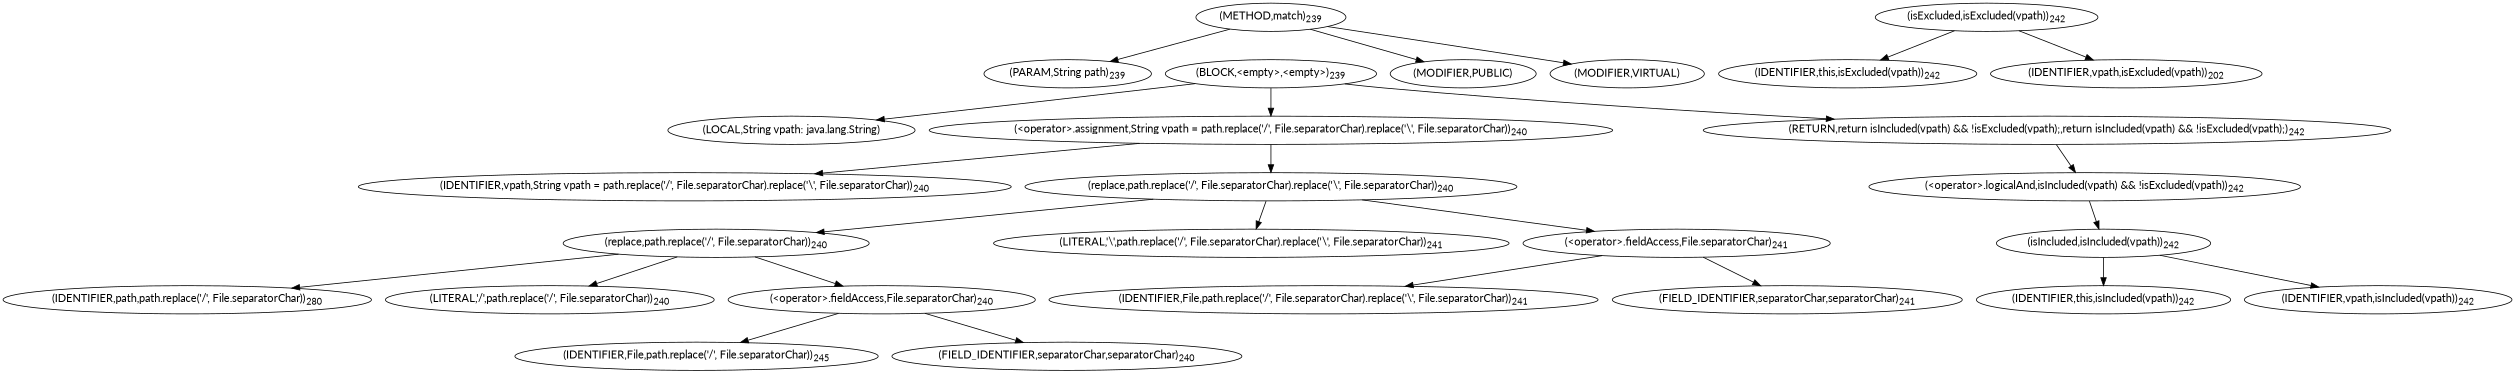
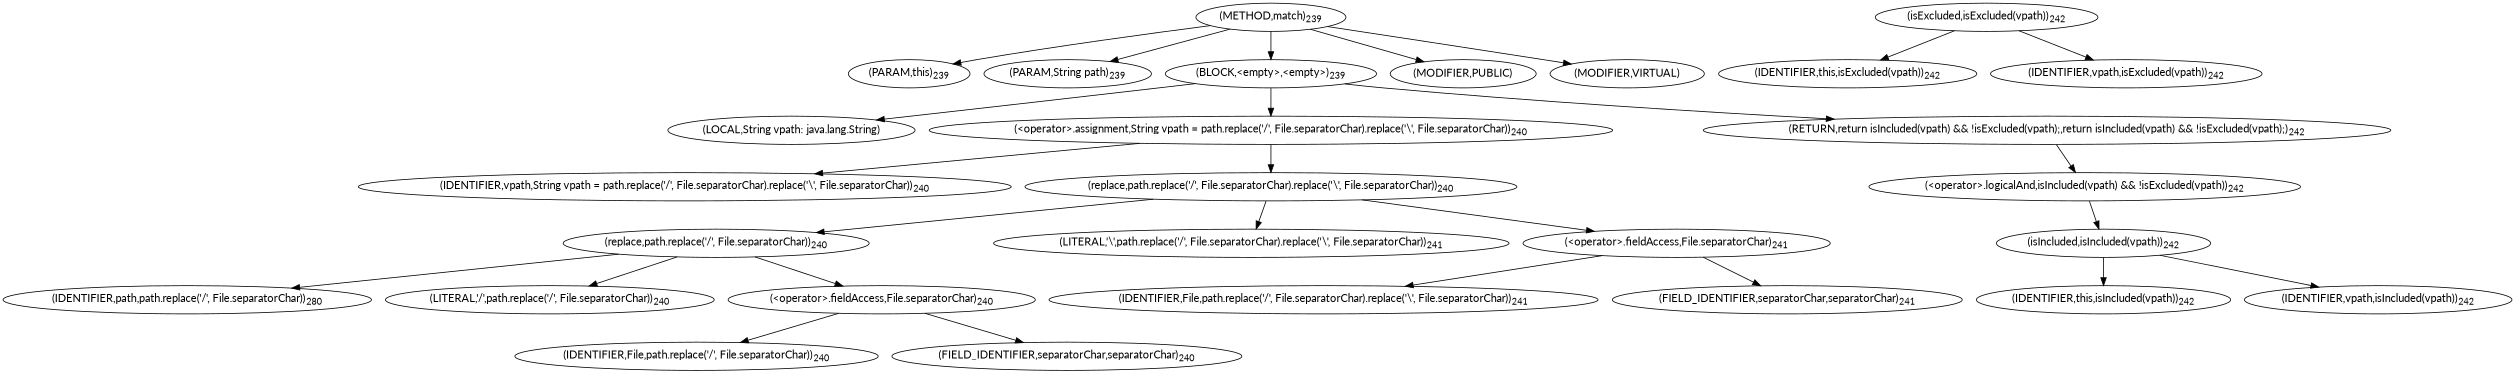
edge "(METHOD,match)" -> "(BLOCK,<empty>,<empty>)": added
node "(IDENTIFIER,vpath,isExcluded(vpath))": text "202" -> "242"
node "(PARAM,this)": added
node "(IDENTIFIER,File,path.replace('/', File.separatorChar))": text "245" -> "240"
